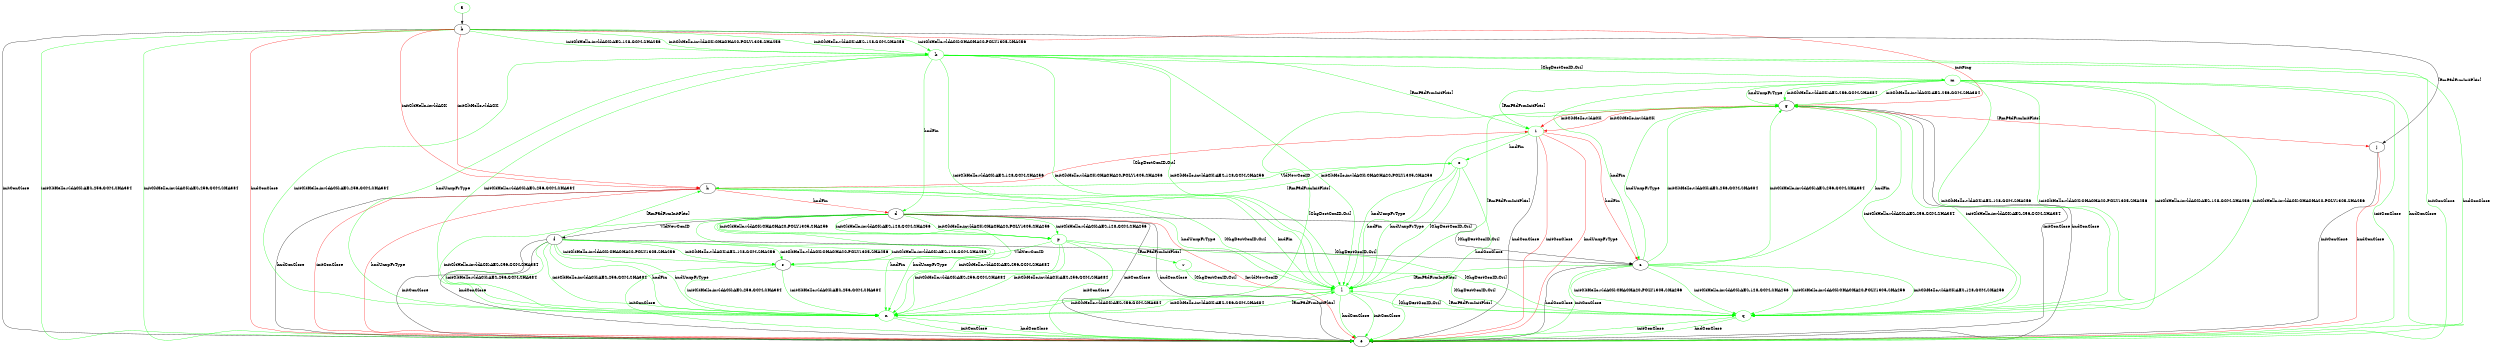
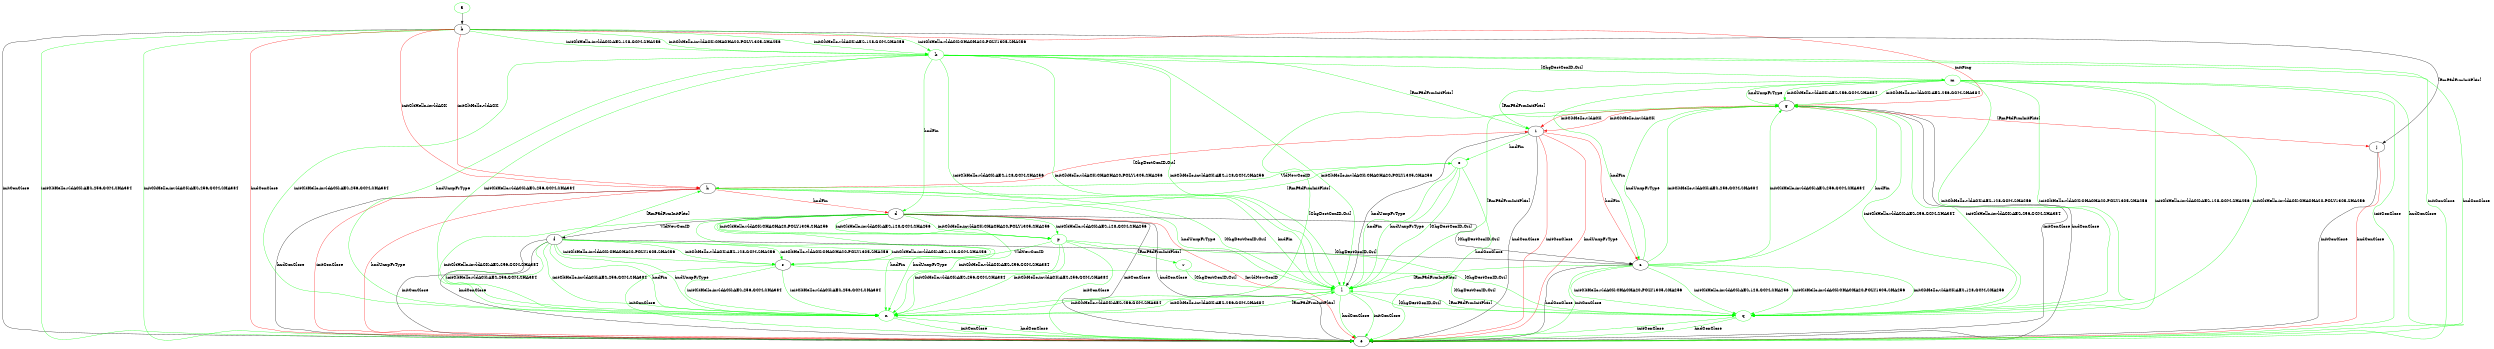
node "i": color green -> black
edge "i" -> "l": color green -> black
